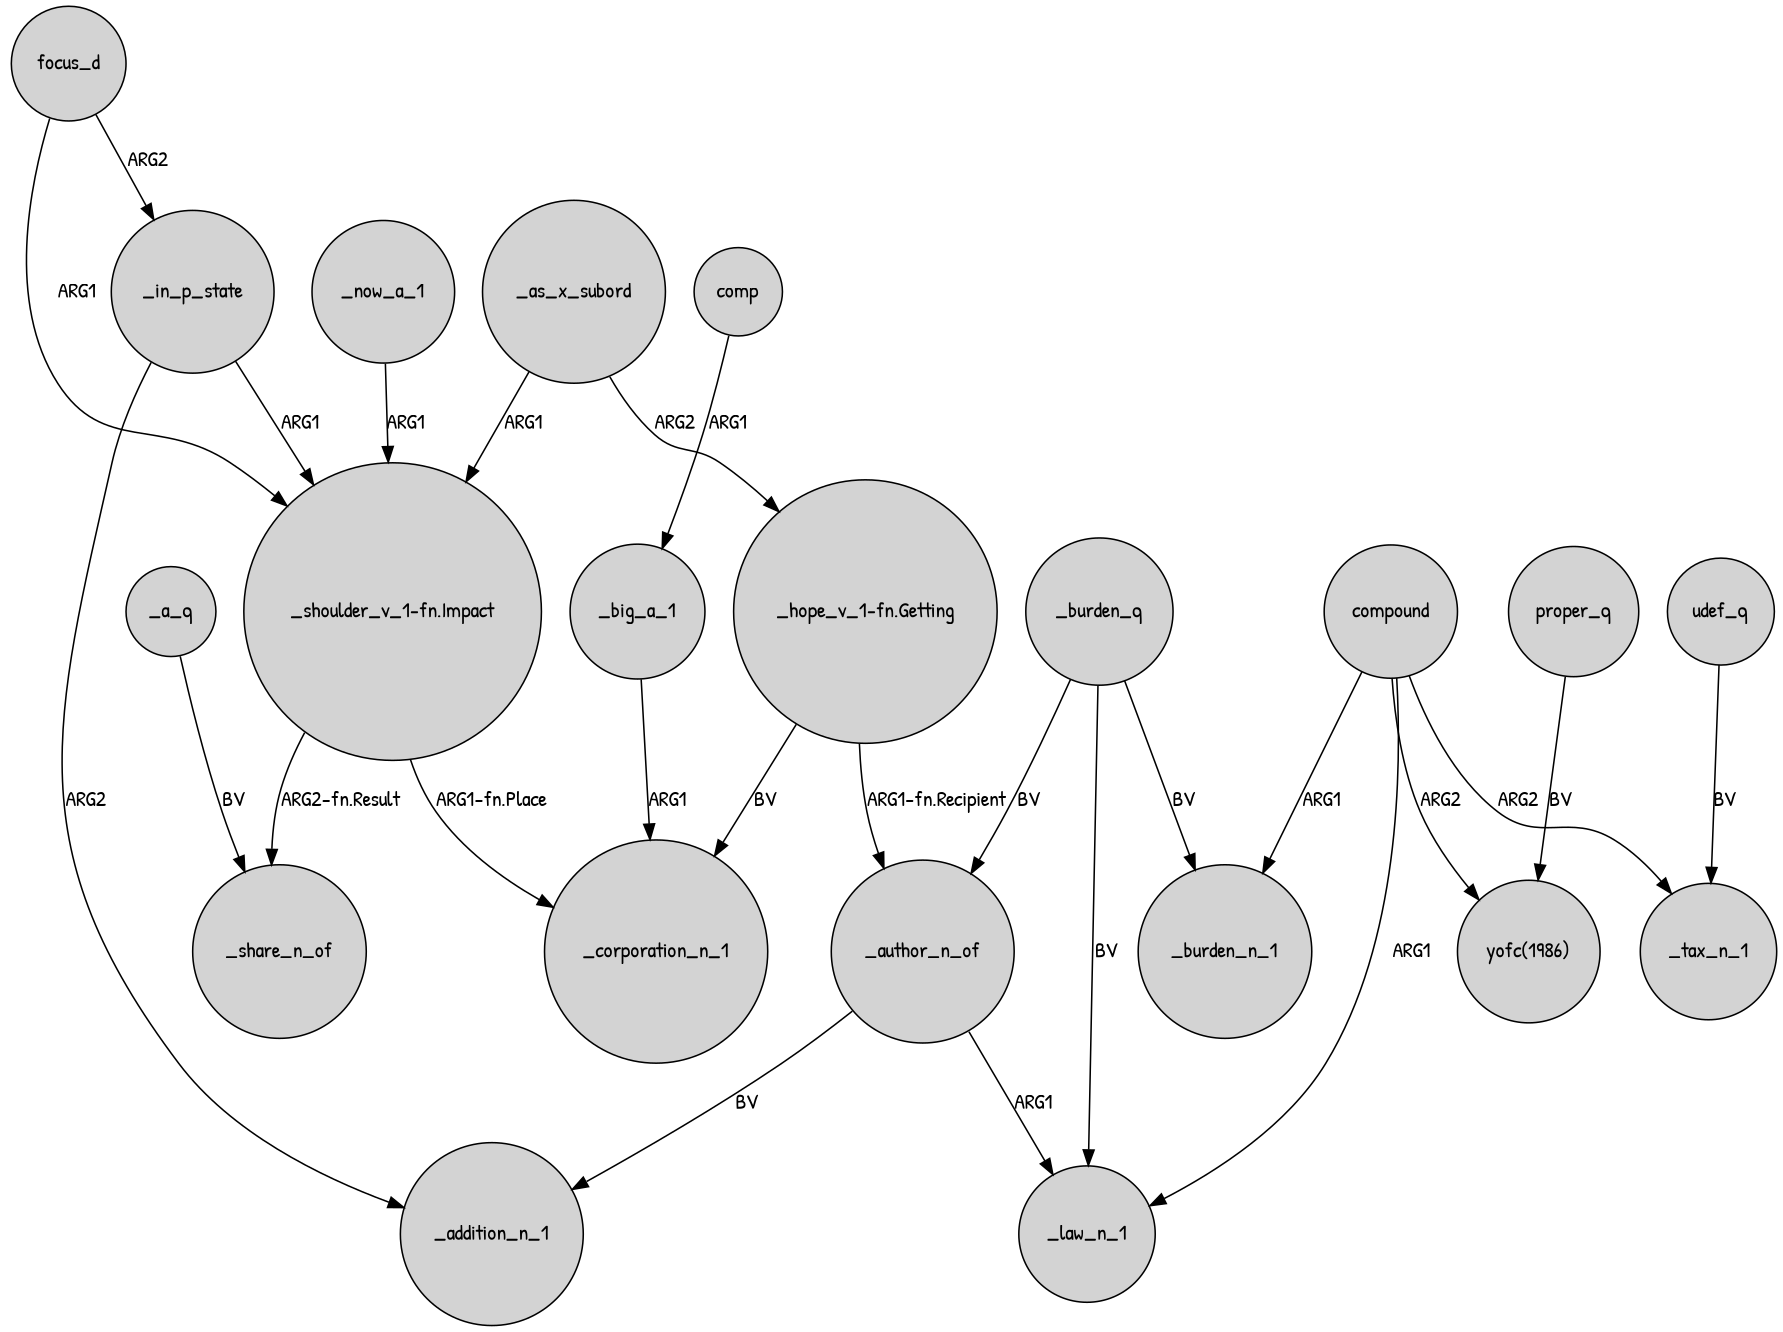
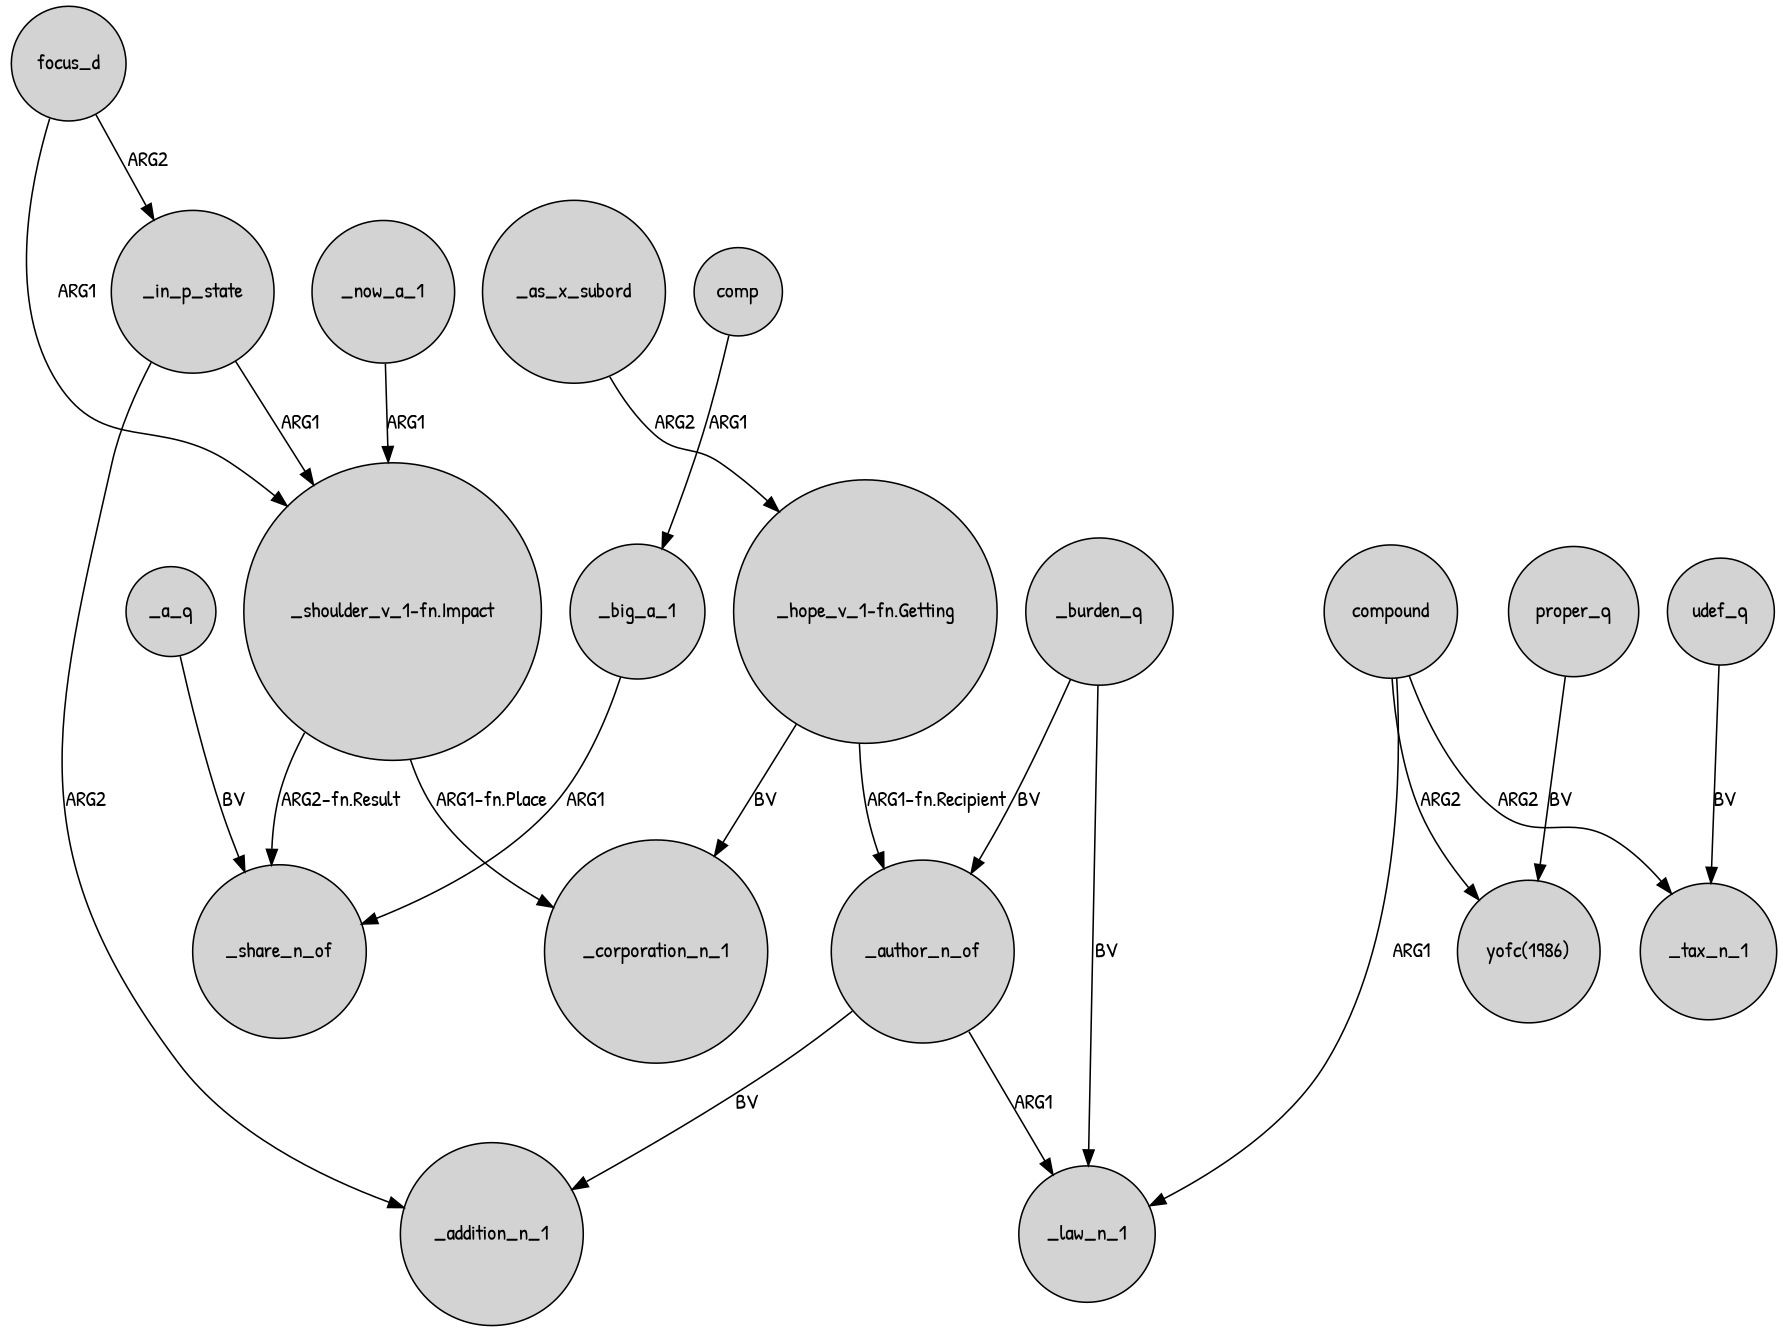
edge "_as_x_subord" -> "_shoulder_v_1-fn.Impact": removed, label "ARG1"
edge "_big_a_1" -> "_corporation_n_1": now "_big_a_1" -> "_share_n_of"
node "_burden_n_1": removed
